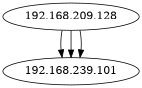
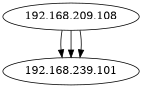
node "192.168.209.128": label "192.168.209.128" -> "192.168.209.108"
